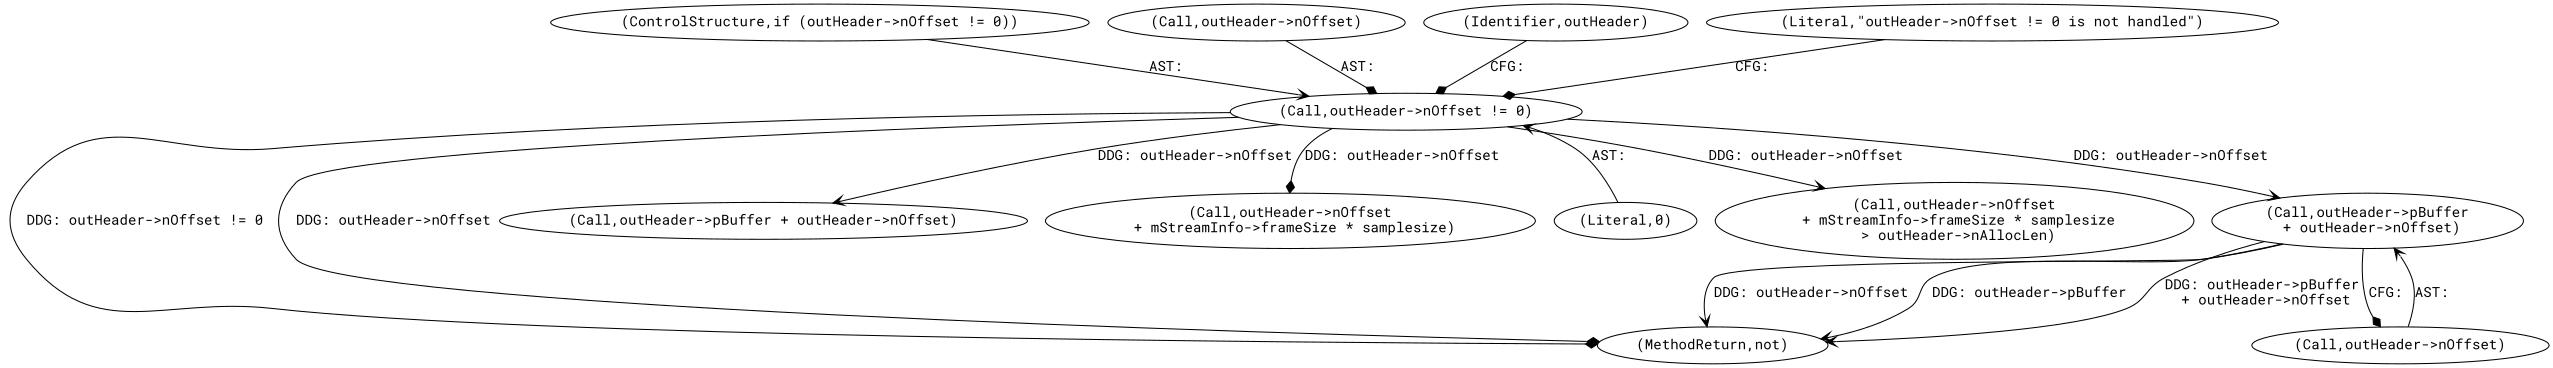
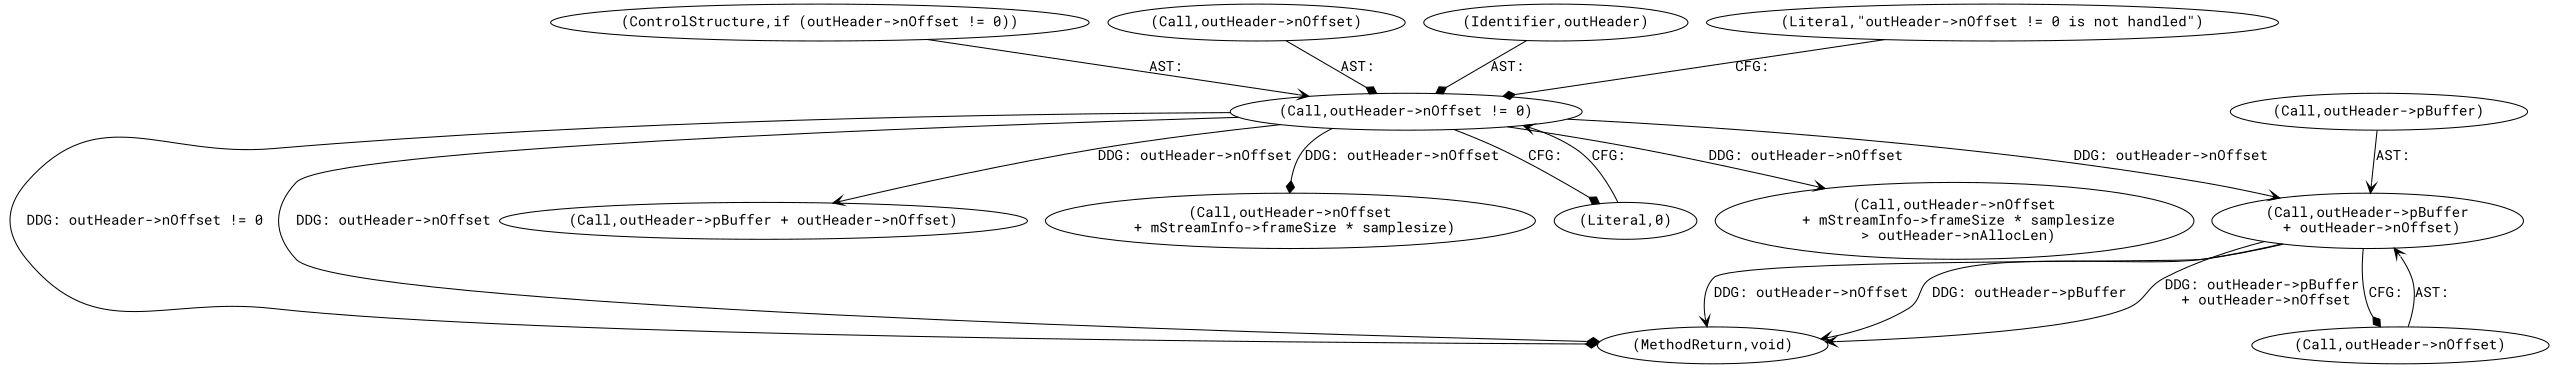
edge "(Identifier,outHeader)" -> "(Call,outHeader->nOffset != 0)": label "CFG: " -> "AST: "
node "(Call,outHeader->pBuffer)": added
edge "(Literal,0)" -> "(Call,outHeader->nOffset != 0)": label "AST: " -> "CFG: "
edge "(Call,outHeader->nOffset != 0)" -> "(Literal,0)": added, label "CFG:"
node "(MethodReturn,not)": label "(MethodReturn,not)" -> "(MethodReturn,void)"
